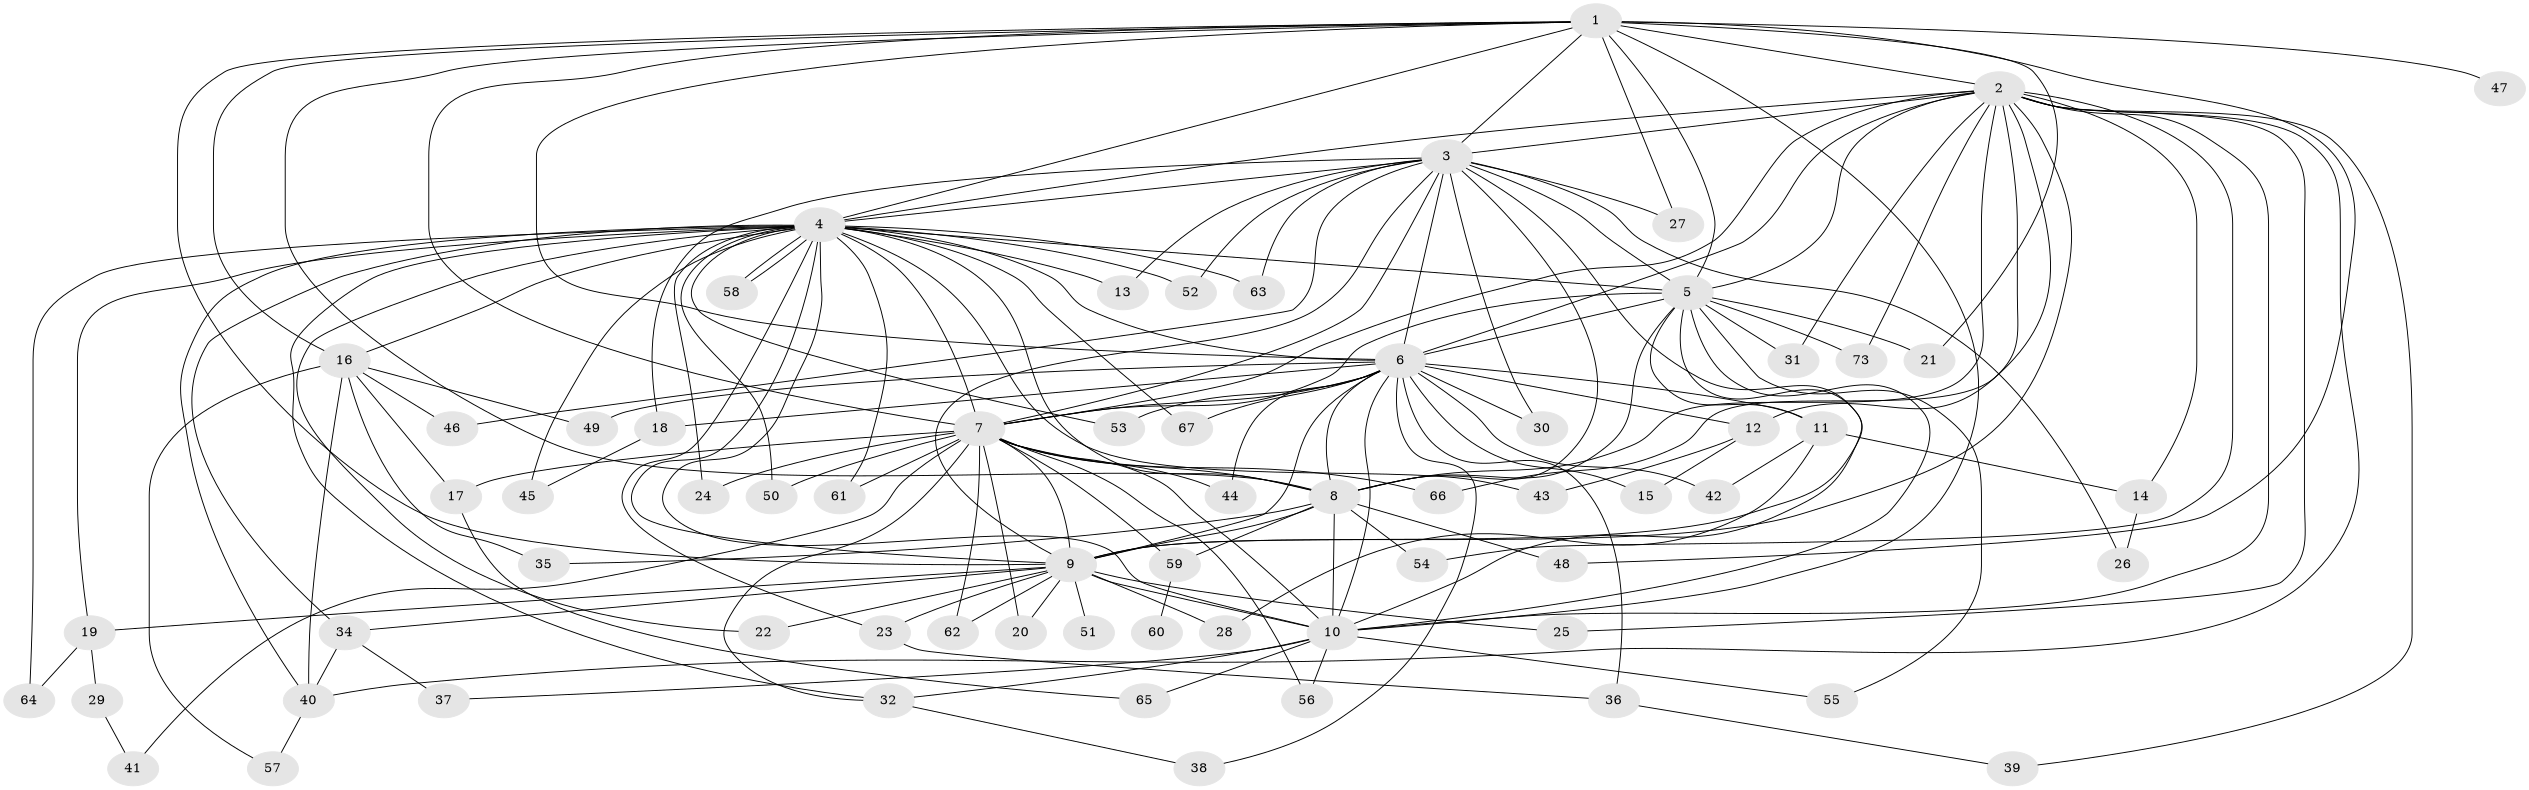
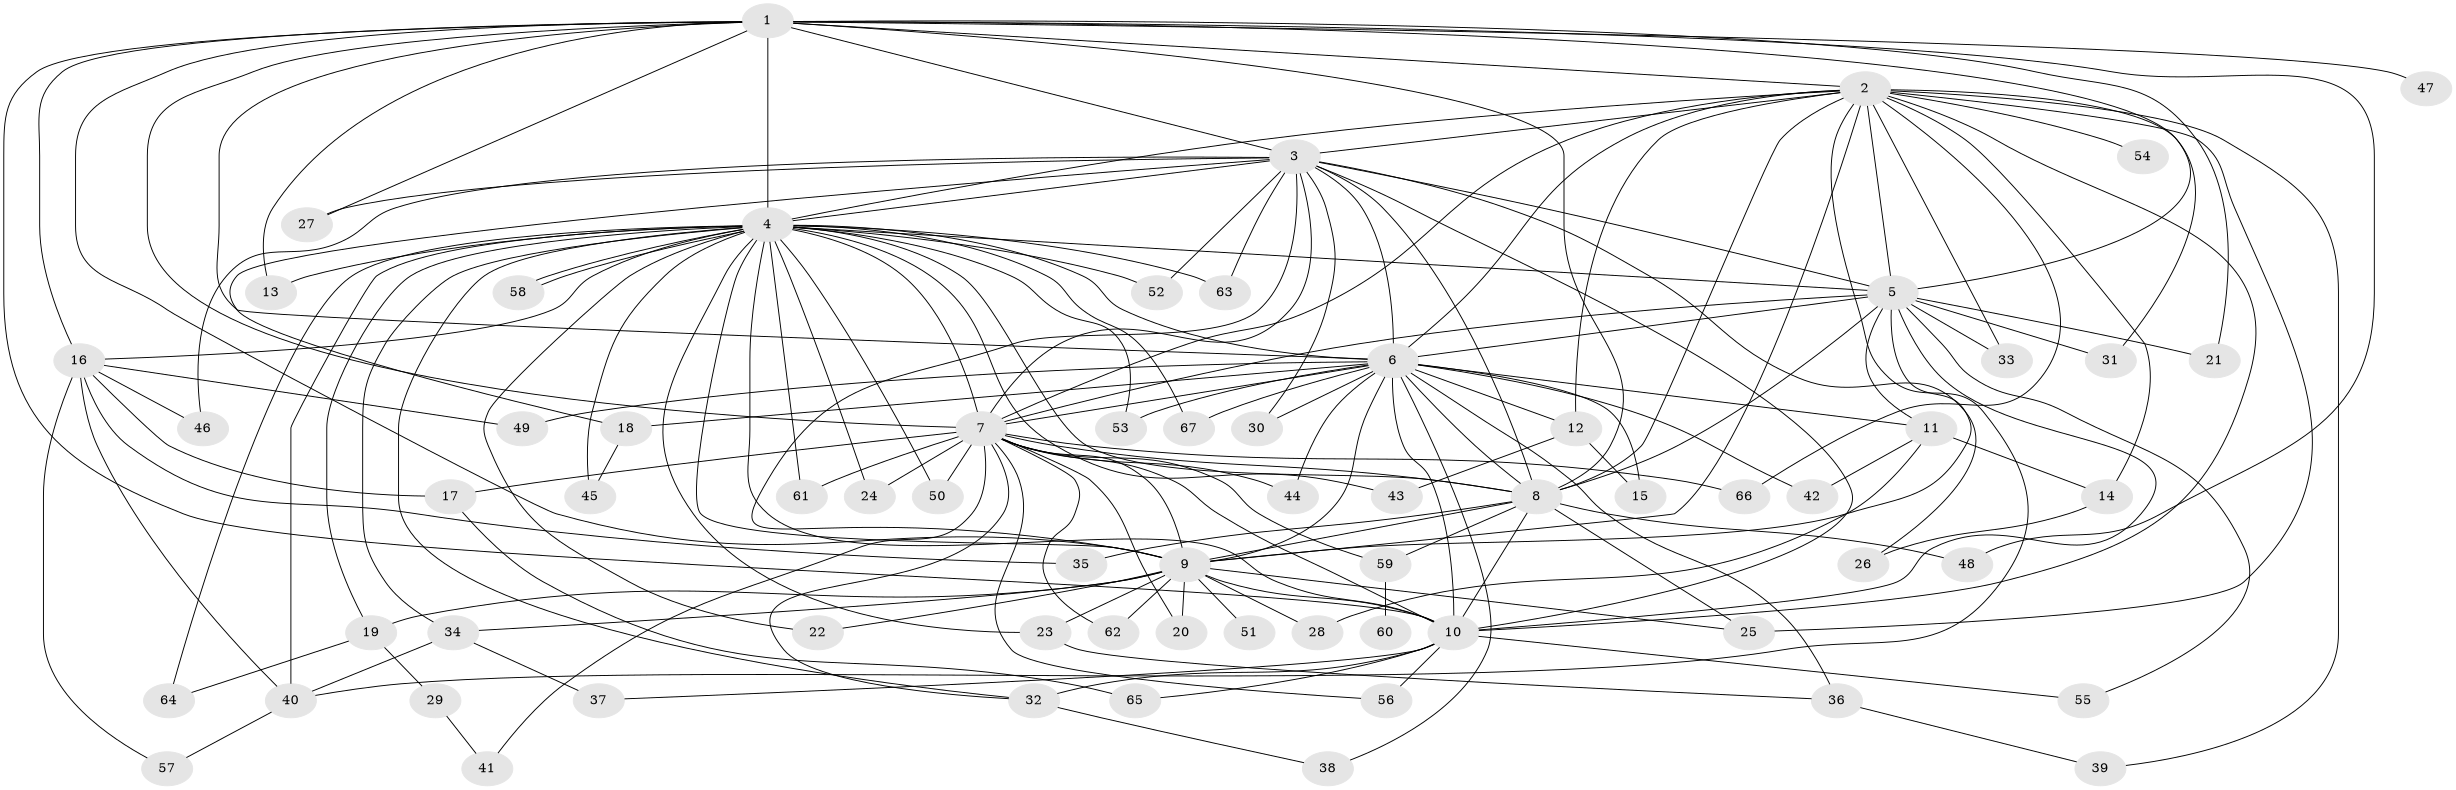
edge "3" -- "13": now "1" -- "13"
node "73": label "73" -> "33"
edge "8" -- "54": now "8" -- "25"
